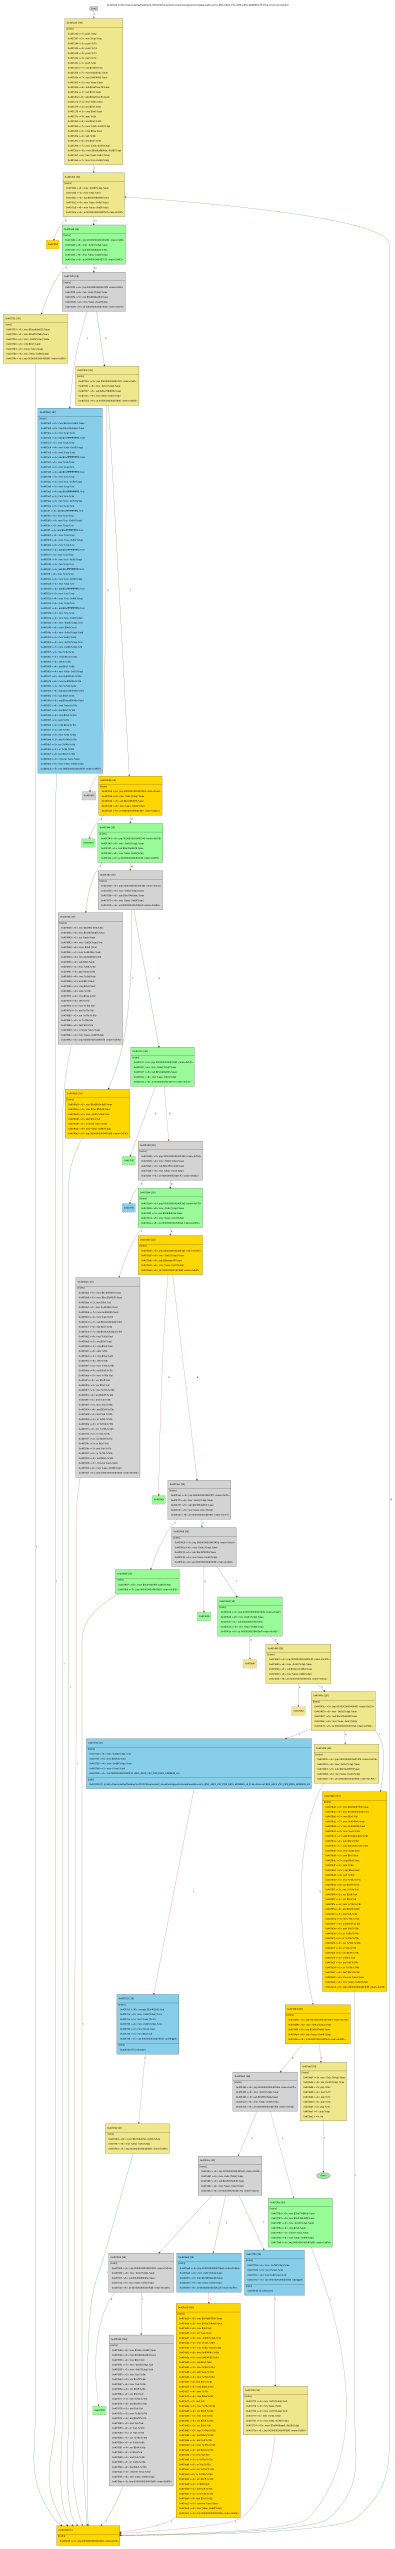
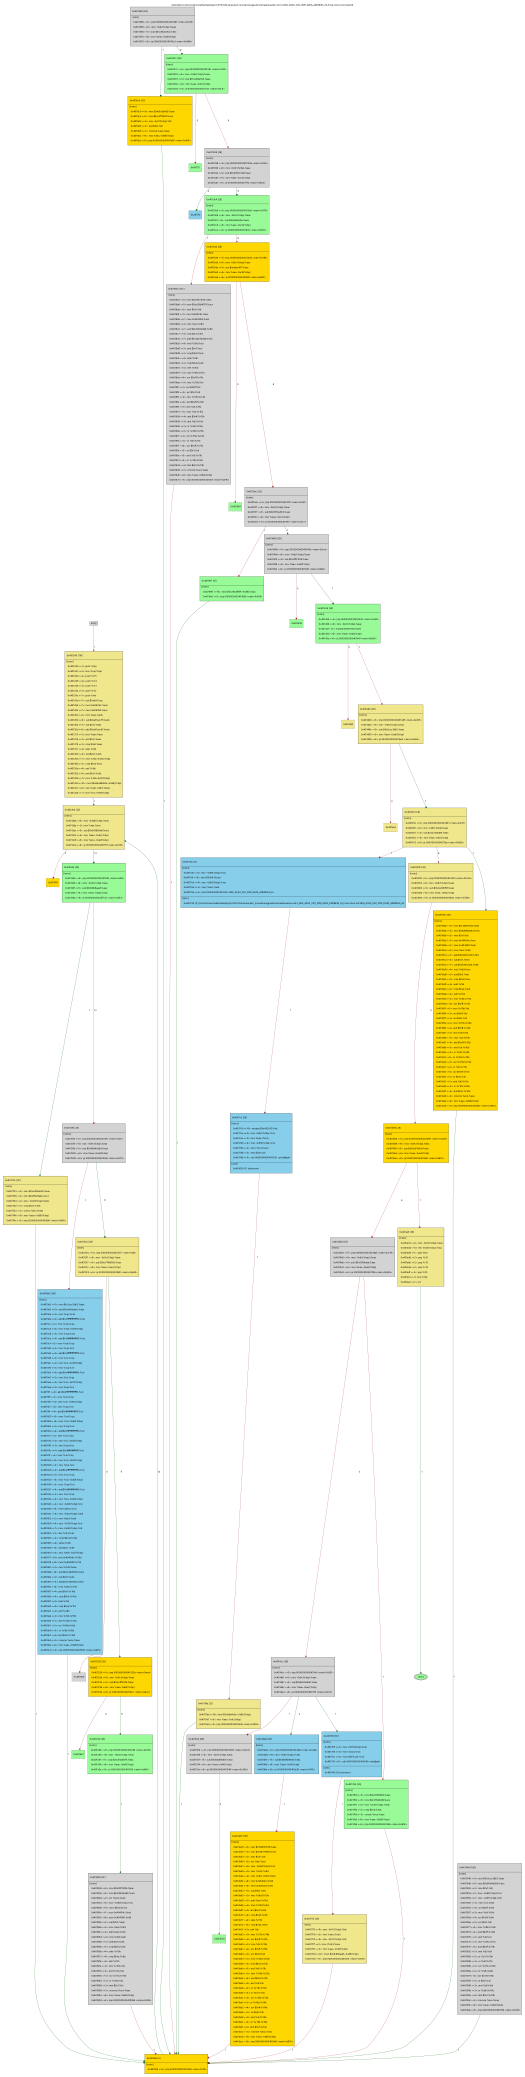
edge "0x401344 [28]" -> "0x401360 [28]": removed, label "10"
edge "0x401504 [28]" -> "0x401546 [106]": removed, label "1"
